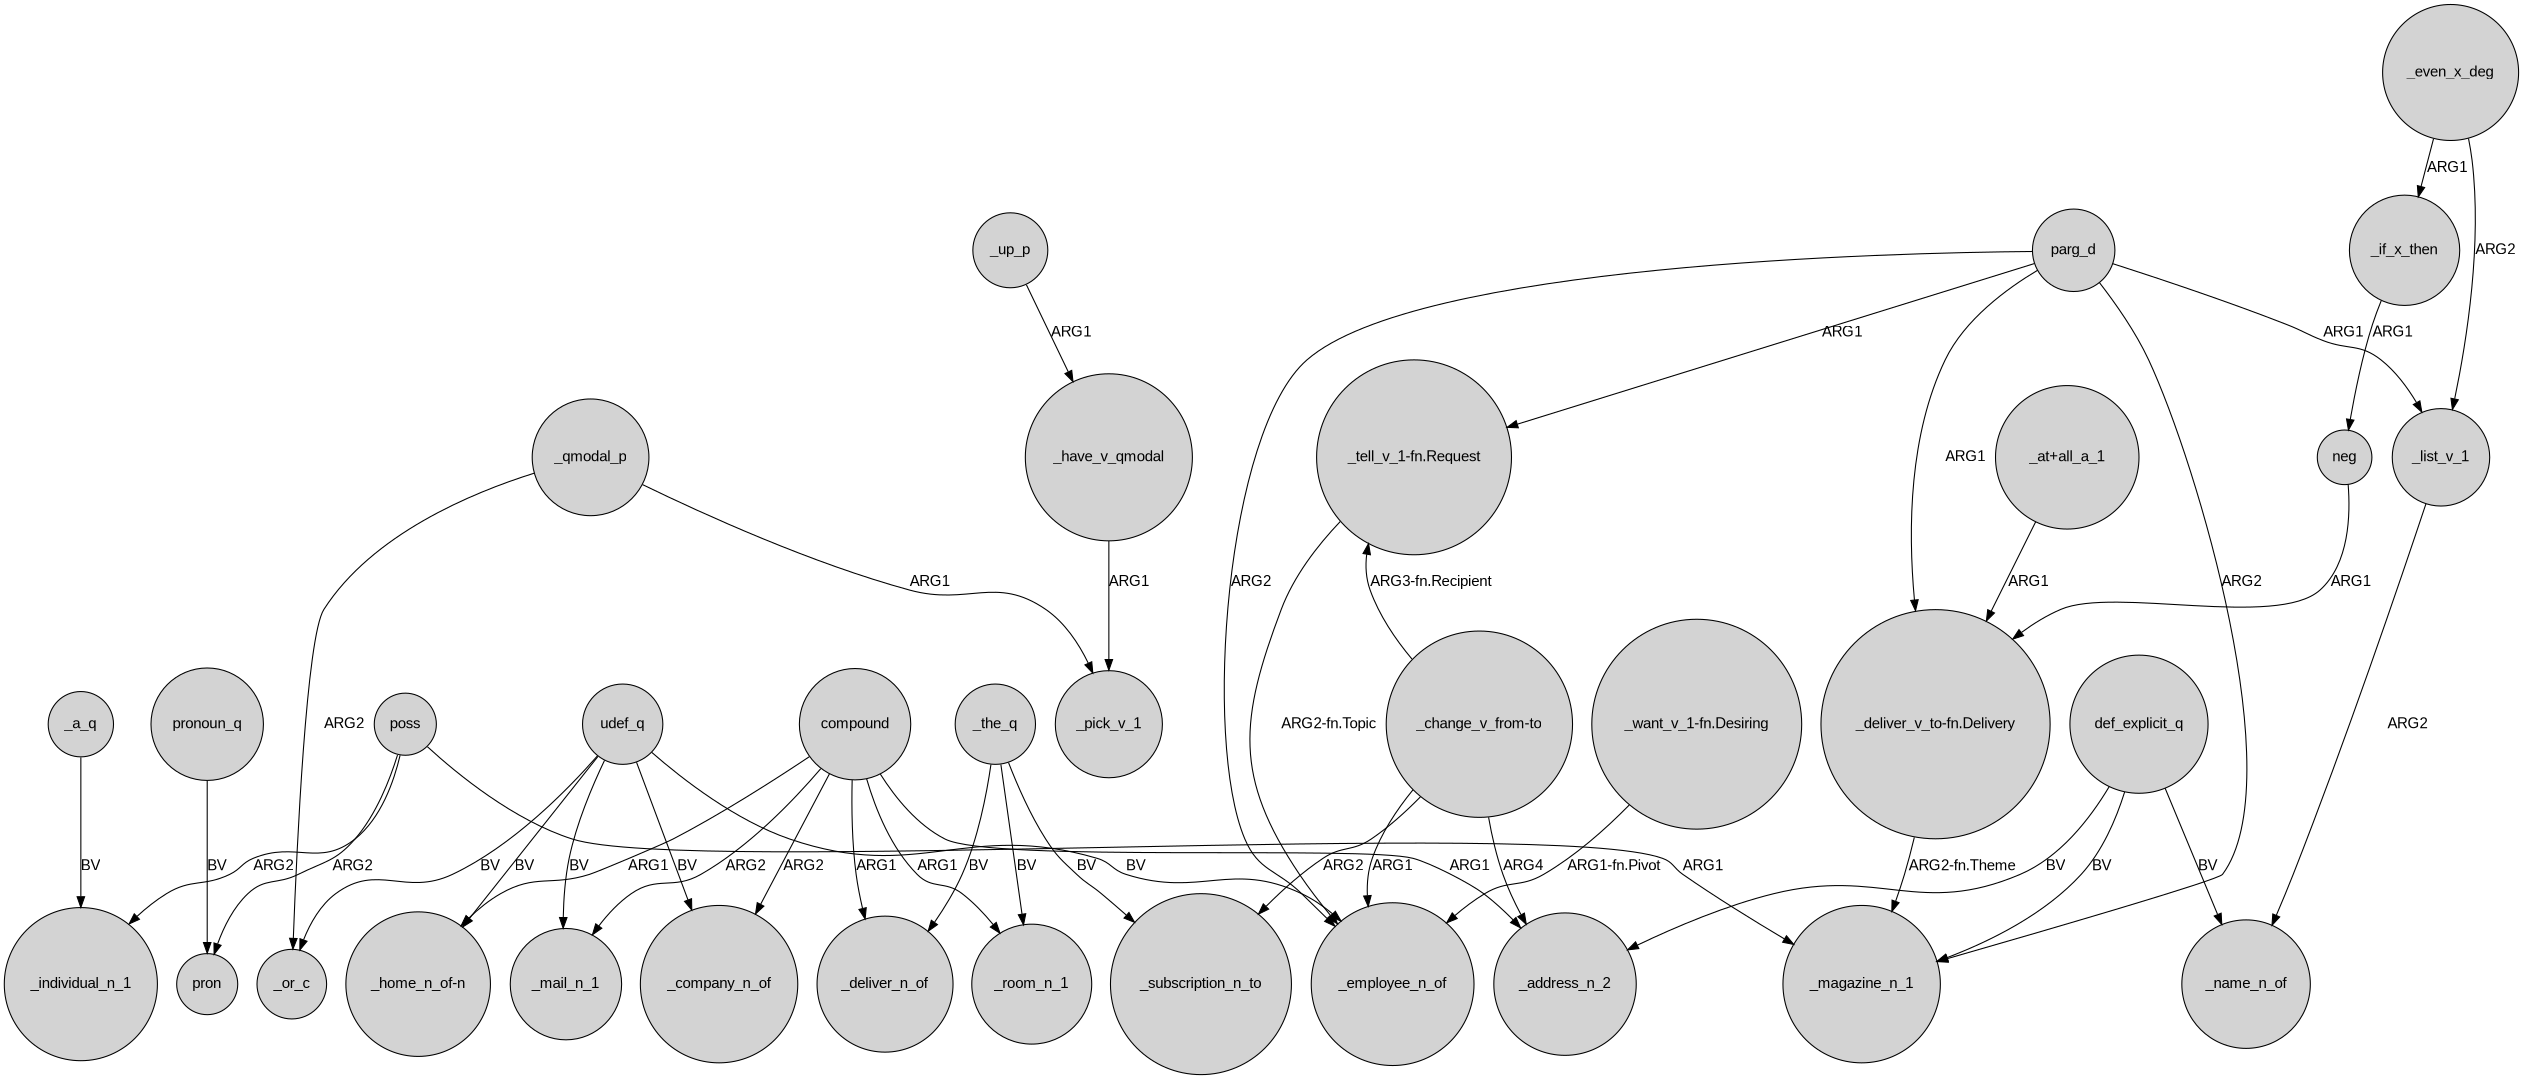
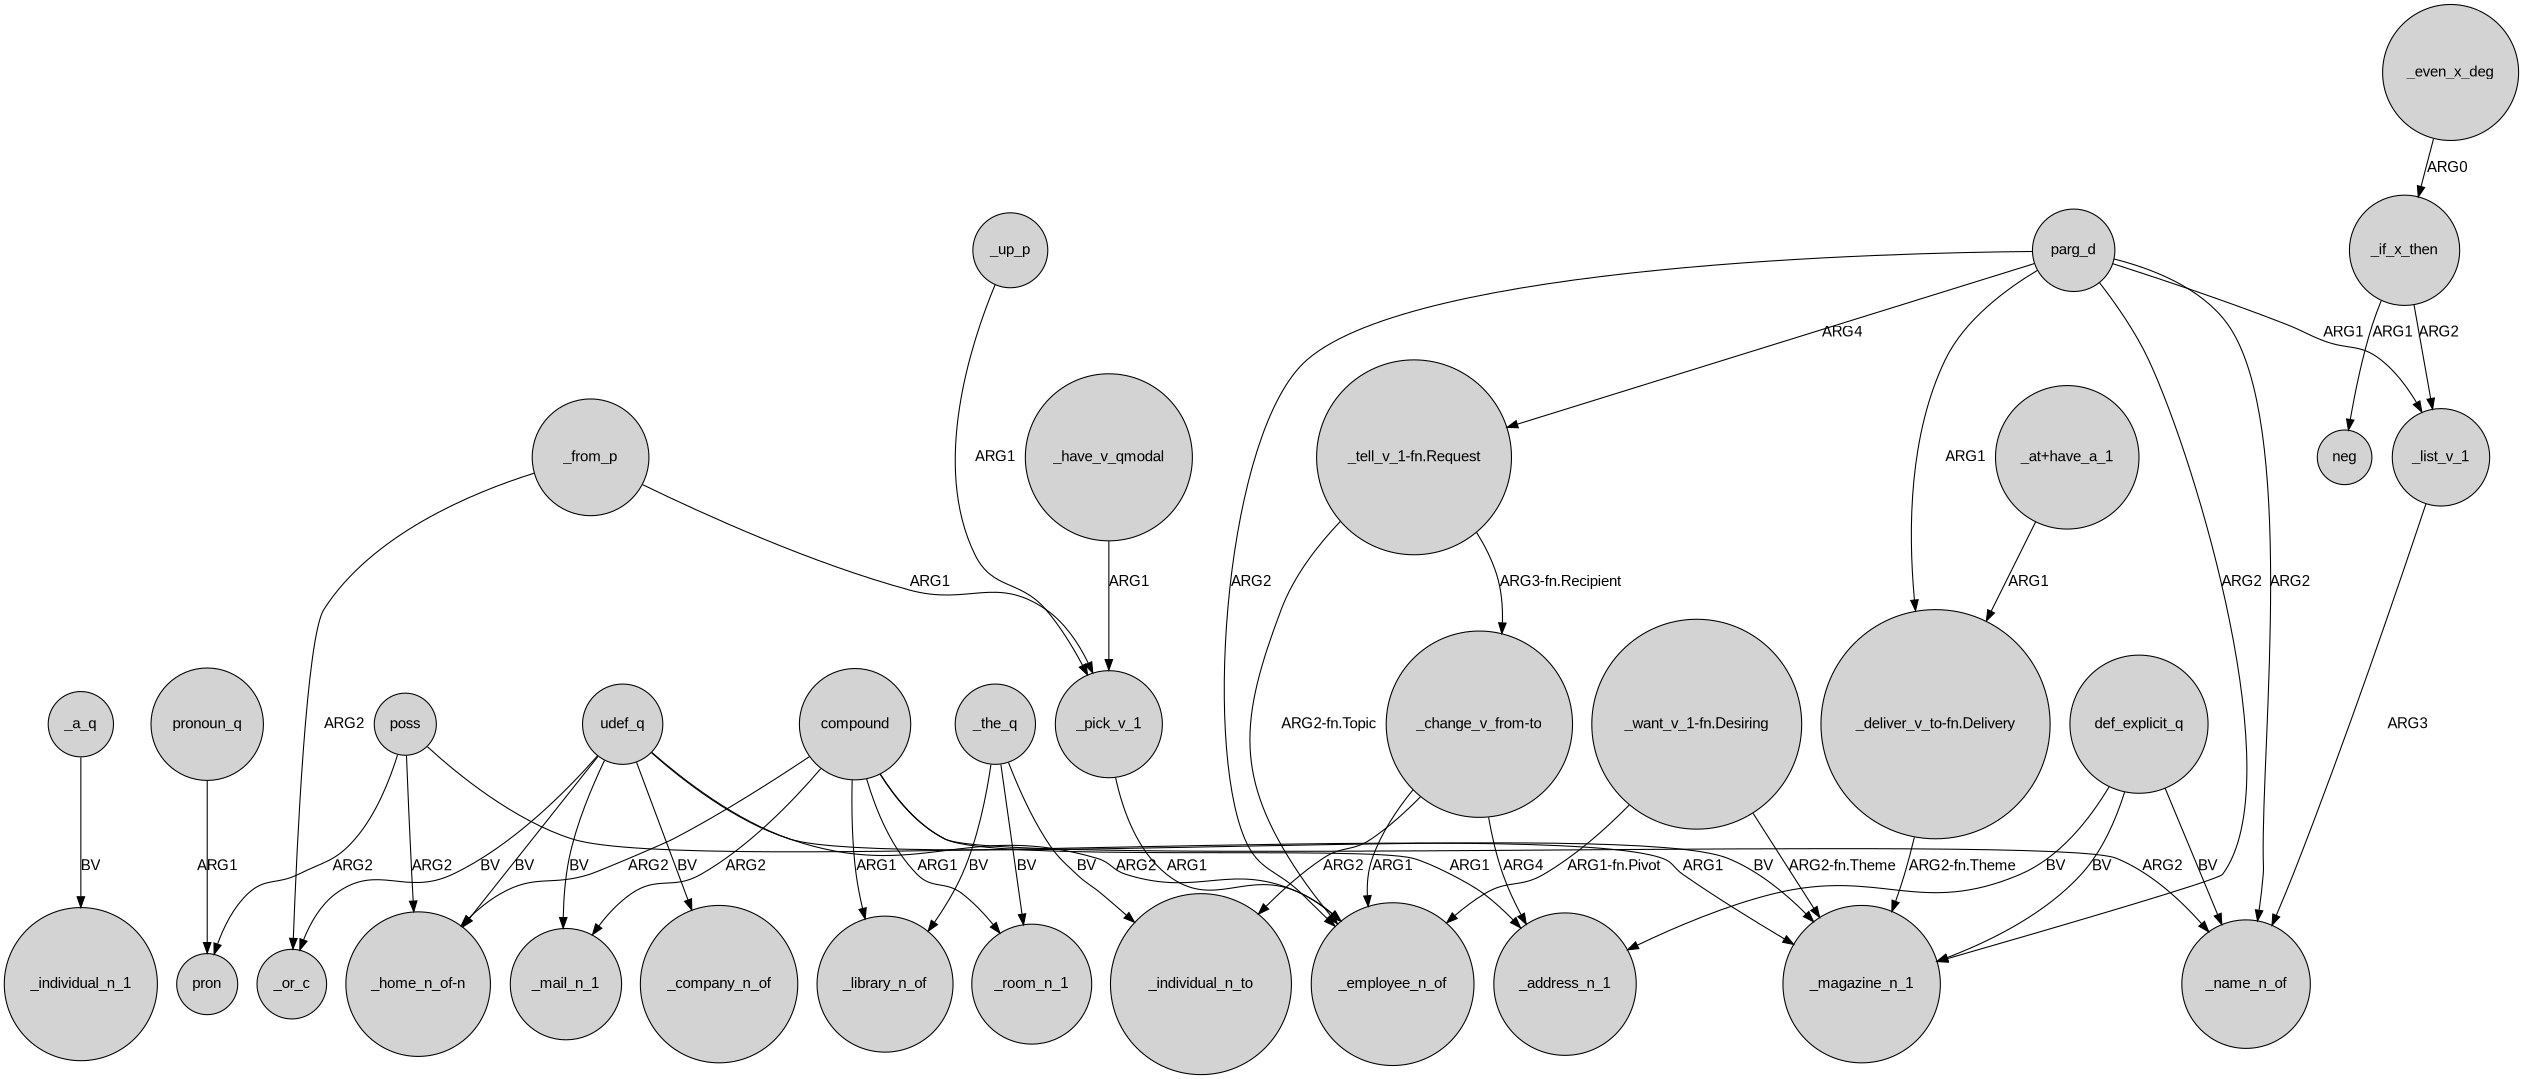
edge "_even_x_deg" -> "_if_x_then": label "ARG1" -> "ARG0"
edge "_even_x_deg" -> "_list_v_1": now "_if_x_then" -> "_list_v_1"
edge "_up_p" -> "_have_v_qmodal": now "_up_p" -> "_pick_v_1"
edge "parg_d" -> "_tell_v_1-fn.Request": label "ARG1" -> "ARG4"
node "_qmodal_p": label "_qmodal_p" -> "_from_p"
node "_at+all_a_1": label "_at+all_a_1" -> "_at+have_a_1"
edge "parg_d" -> "_name_n_of": added, label "ARG2"
edge "neg" -> "_deliver_v_to-fn.Delivery": removed, label "ARG1"
edge "_change_v_from-to" -> "_tell_v_1-fn.Request": reversed
edge "_list_v_1" -> "_name_n_of": label "ARG2" -> "ARG3"
edge "compound" -> "_company_n_of": now "compound" -> "_name_n_of"
edge "udef_q" -> "_magazine_n_1": added, label "BV"
edge "poss" -> "_individual_n_1": now "poss" -> "_home_n_of-n"
edge "_want_v_1-fn.Desiring" -> "_magazine_n_1": added, label "ARG2-fn.Theme"
edge "pronoun_q" -> "pron": label "BV" -> "ARG1"
edge "compound" -> "_home_n_of-n": label "ARG1" -> "ARG2"
edge "udef_q" -> "_employee_n_of": label "BV" -> "ARG2"
edge "_pick_v_1" -> "_employee_n_of": added, label "ARG1"
node "_deliver_n_of": label "_deliver_n_of" -> "_library_n_of"
node "_subscription_n_to": label "_subscription_n_to" -> "_individual_n_to"
node "_address_n_2": label "_address_n_2" -> "_address_n_1"
